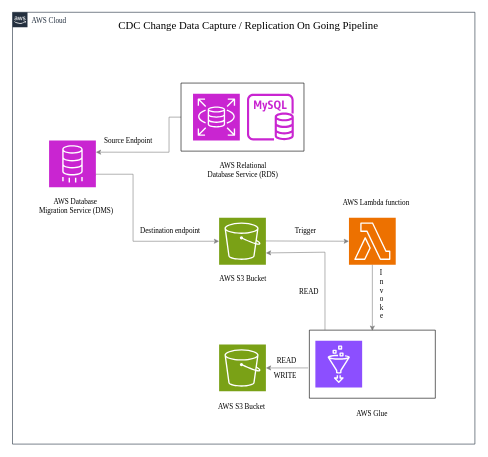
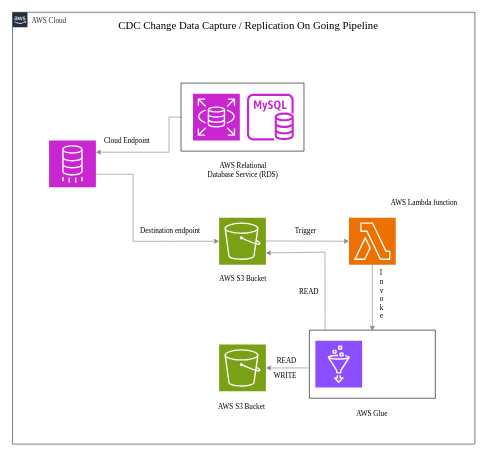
node "Source Endpoint": label "Source Endpoint" -> "Cloud Endpoint"
node "AWS Lambda function": moved (376, 203) -> (424, 203)
node "AWS Database Migration Service (DMS)": removed
